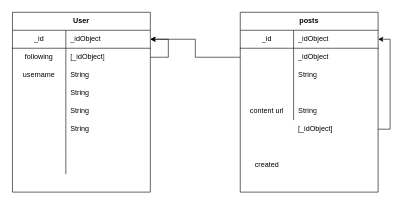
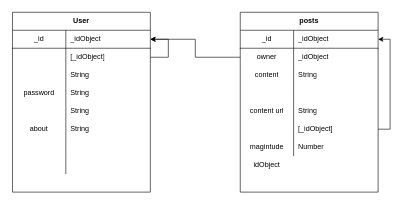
node "following": removed
node "owner": added
node "username": removed
node "content": added
node "password": added
node "about": added
node "magintude": added
node "Number": added
node "created": label "created" -> "idObject"
